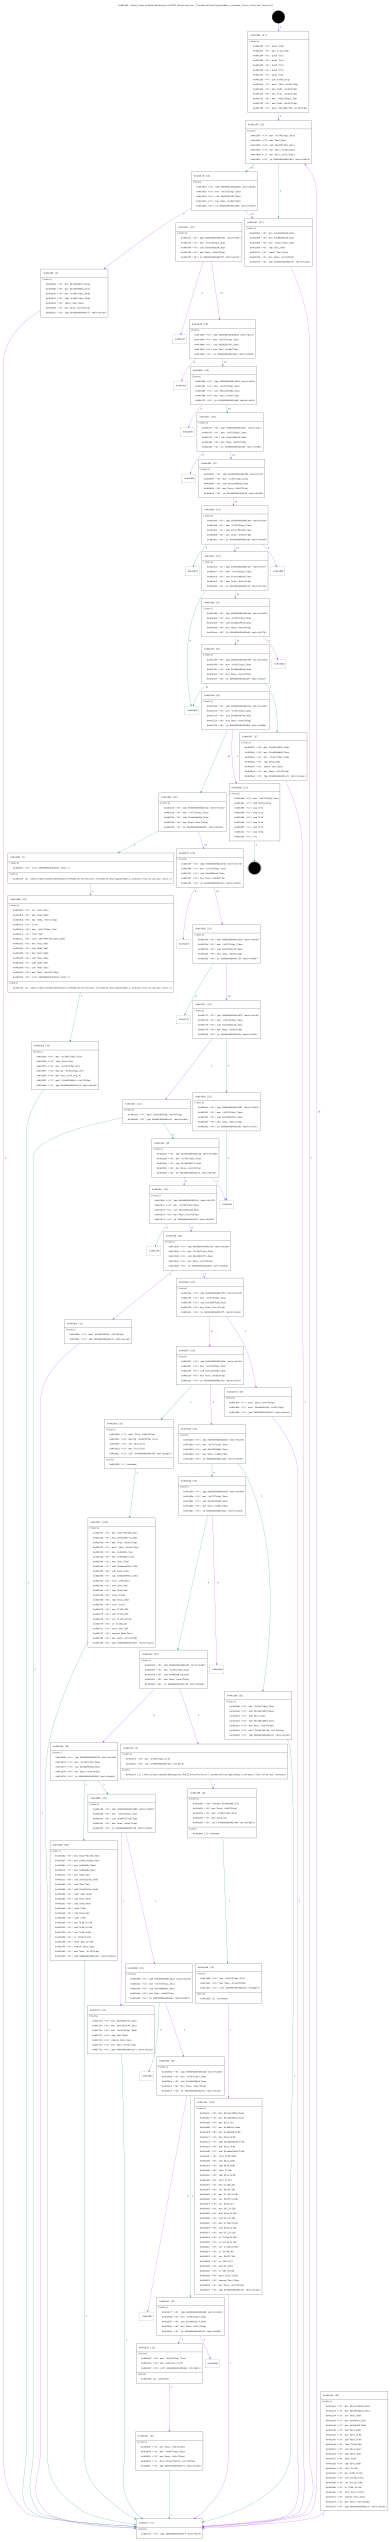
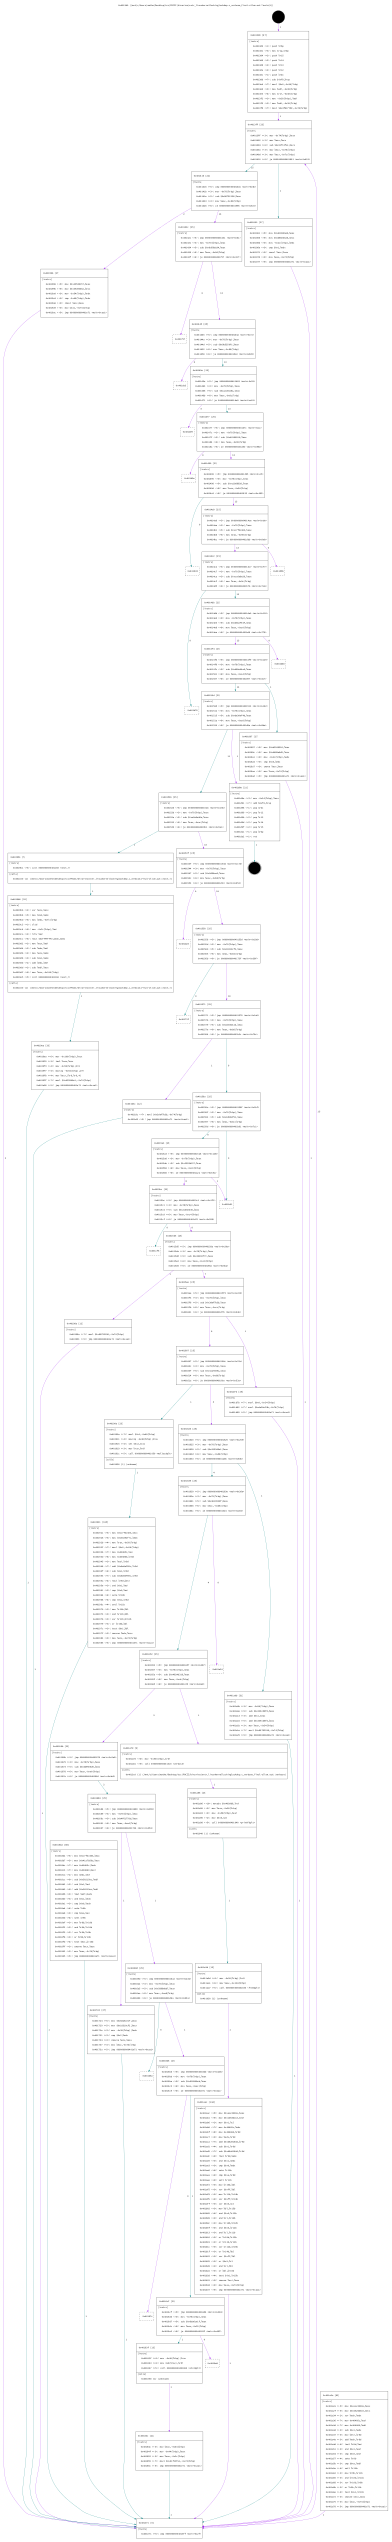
edge "0x401416 [22]" -> "0x401861 [27]": now "0x401416 [22]" -> "0x40142c [25]"
edge "0x4014a9 [25]" -> "0x401833": now "0x401490 [25]" -> "0x401833"
edge "0x4014f4 [25]" -> "0x401b76": now "0x4014f4 [25]" -> "0x40150d [25]"
edge "0x401b3c [12]" -> "0x4015a3 [25]": now "0x40158a [25]" -> "0x4015a3 [25]"
edge "0x40166b [25]" -> "0x4018b2 [88]": removed, label "1"
